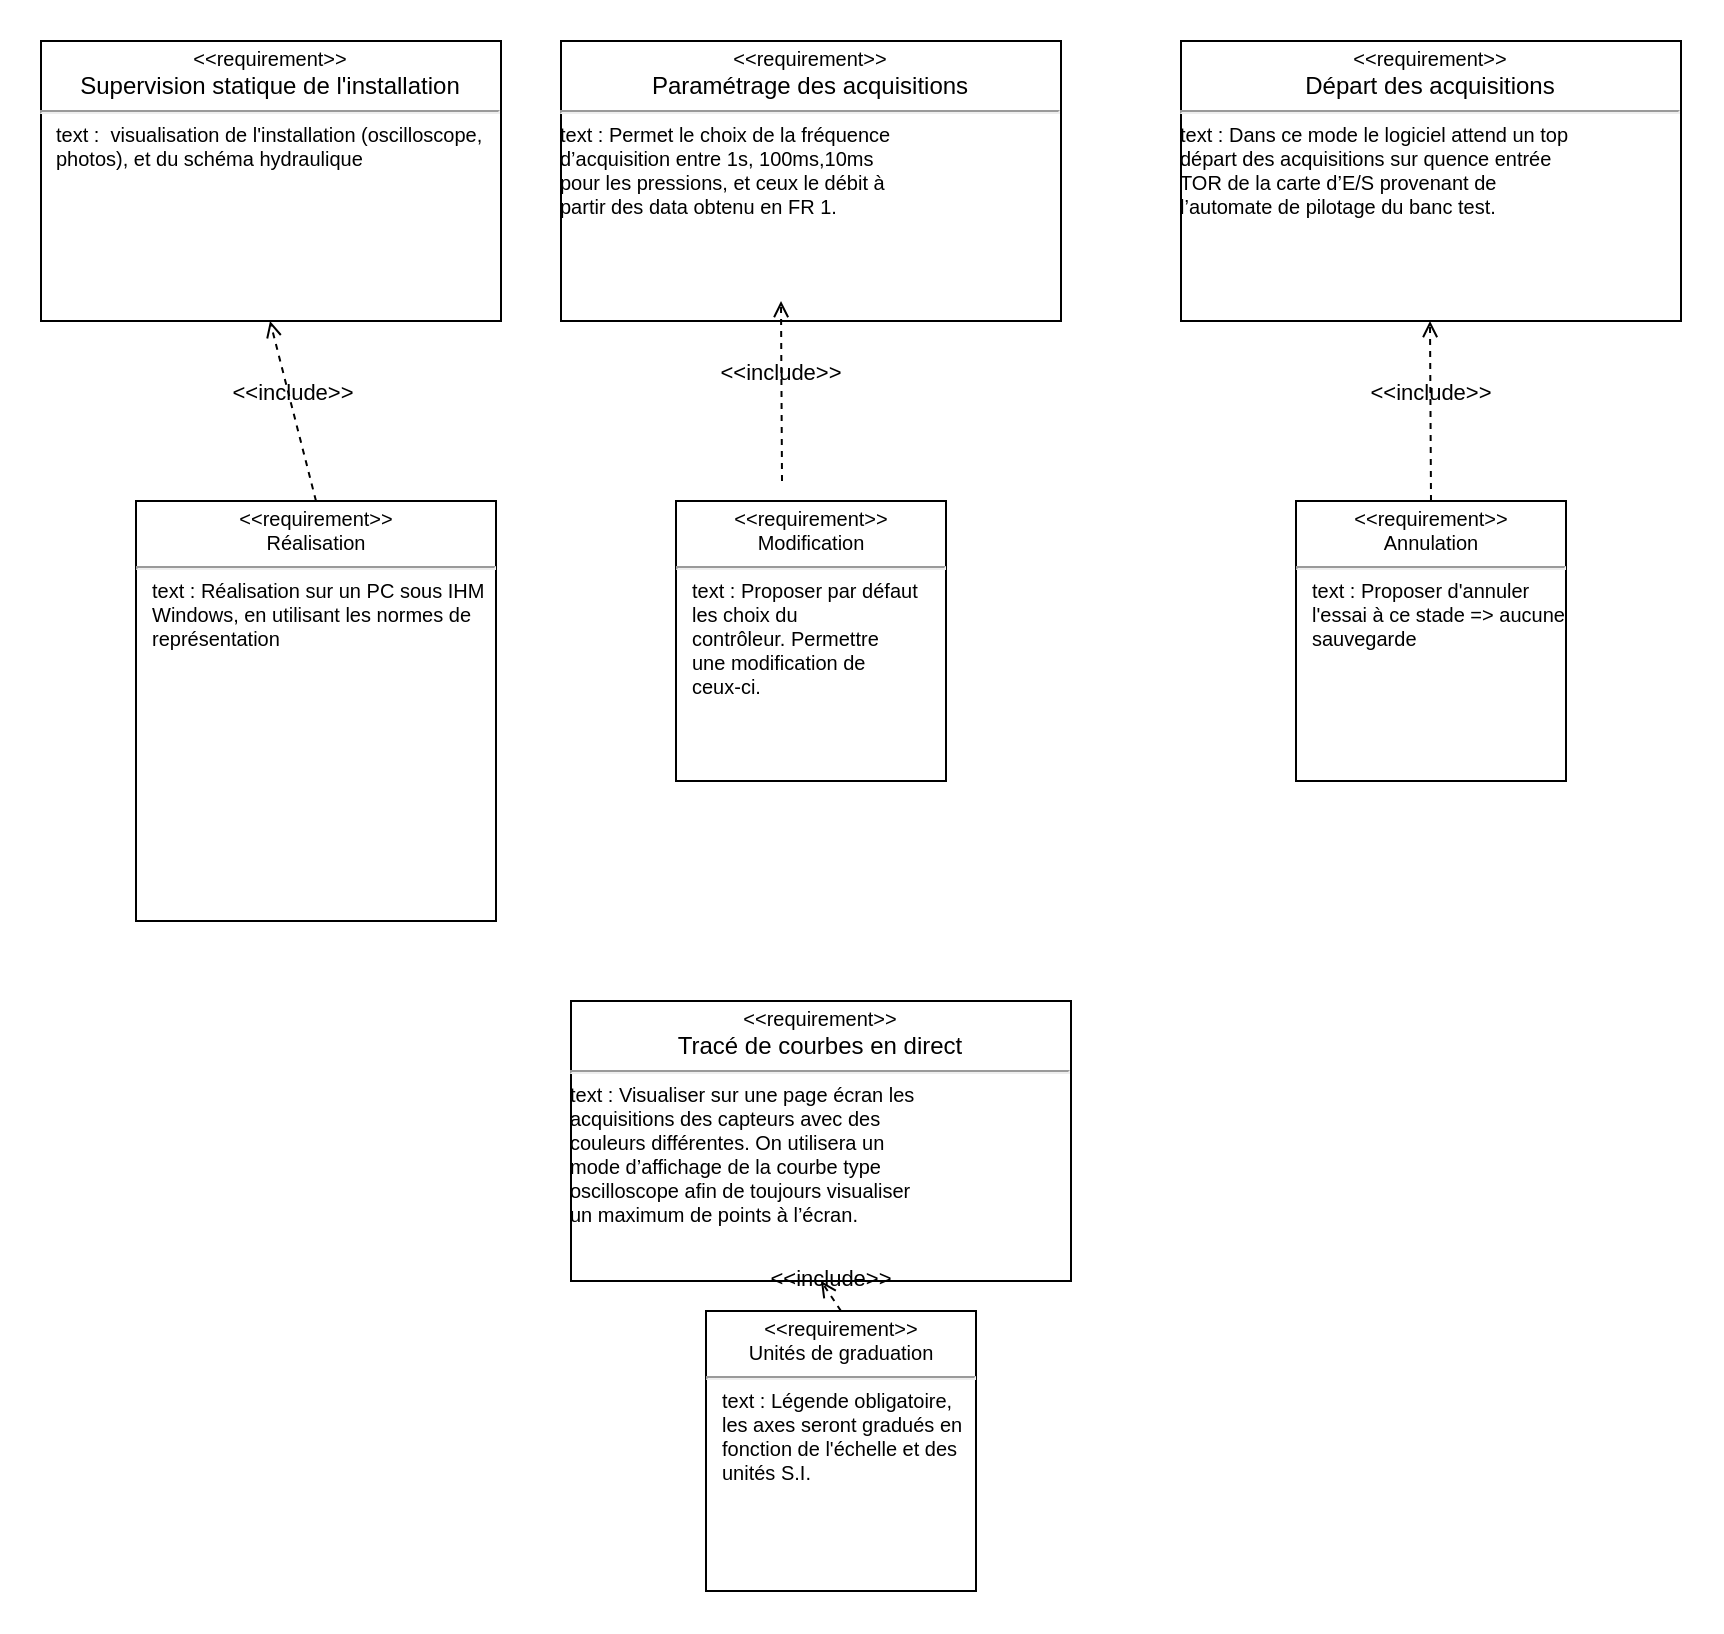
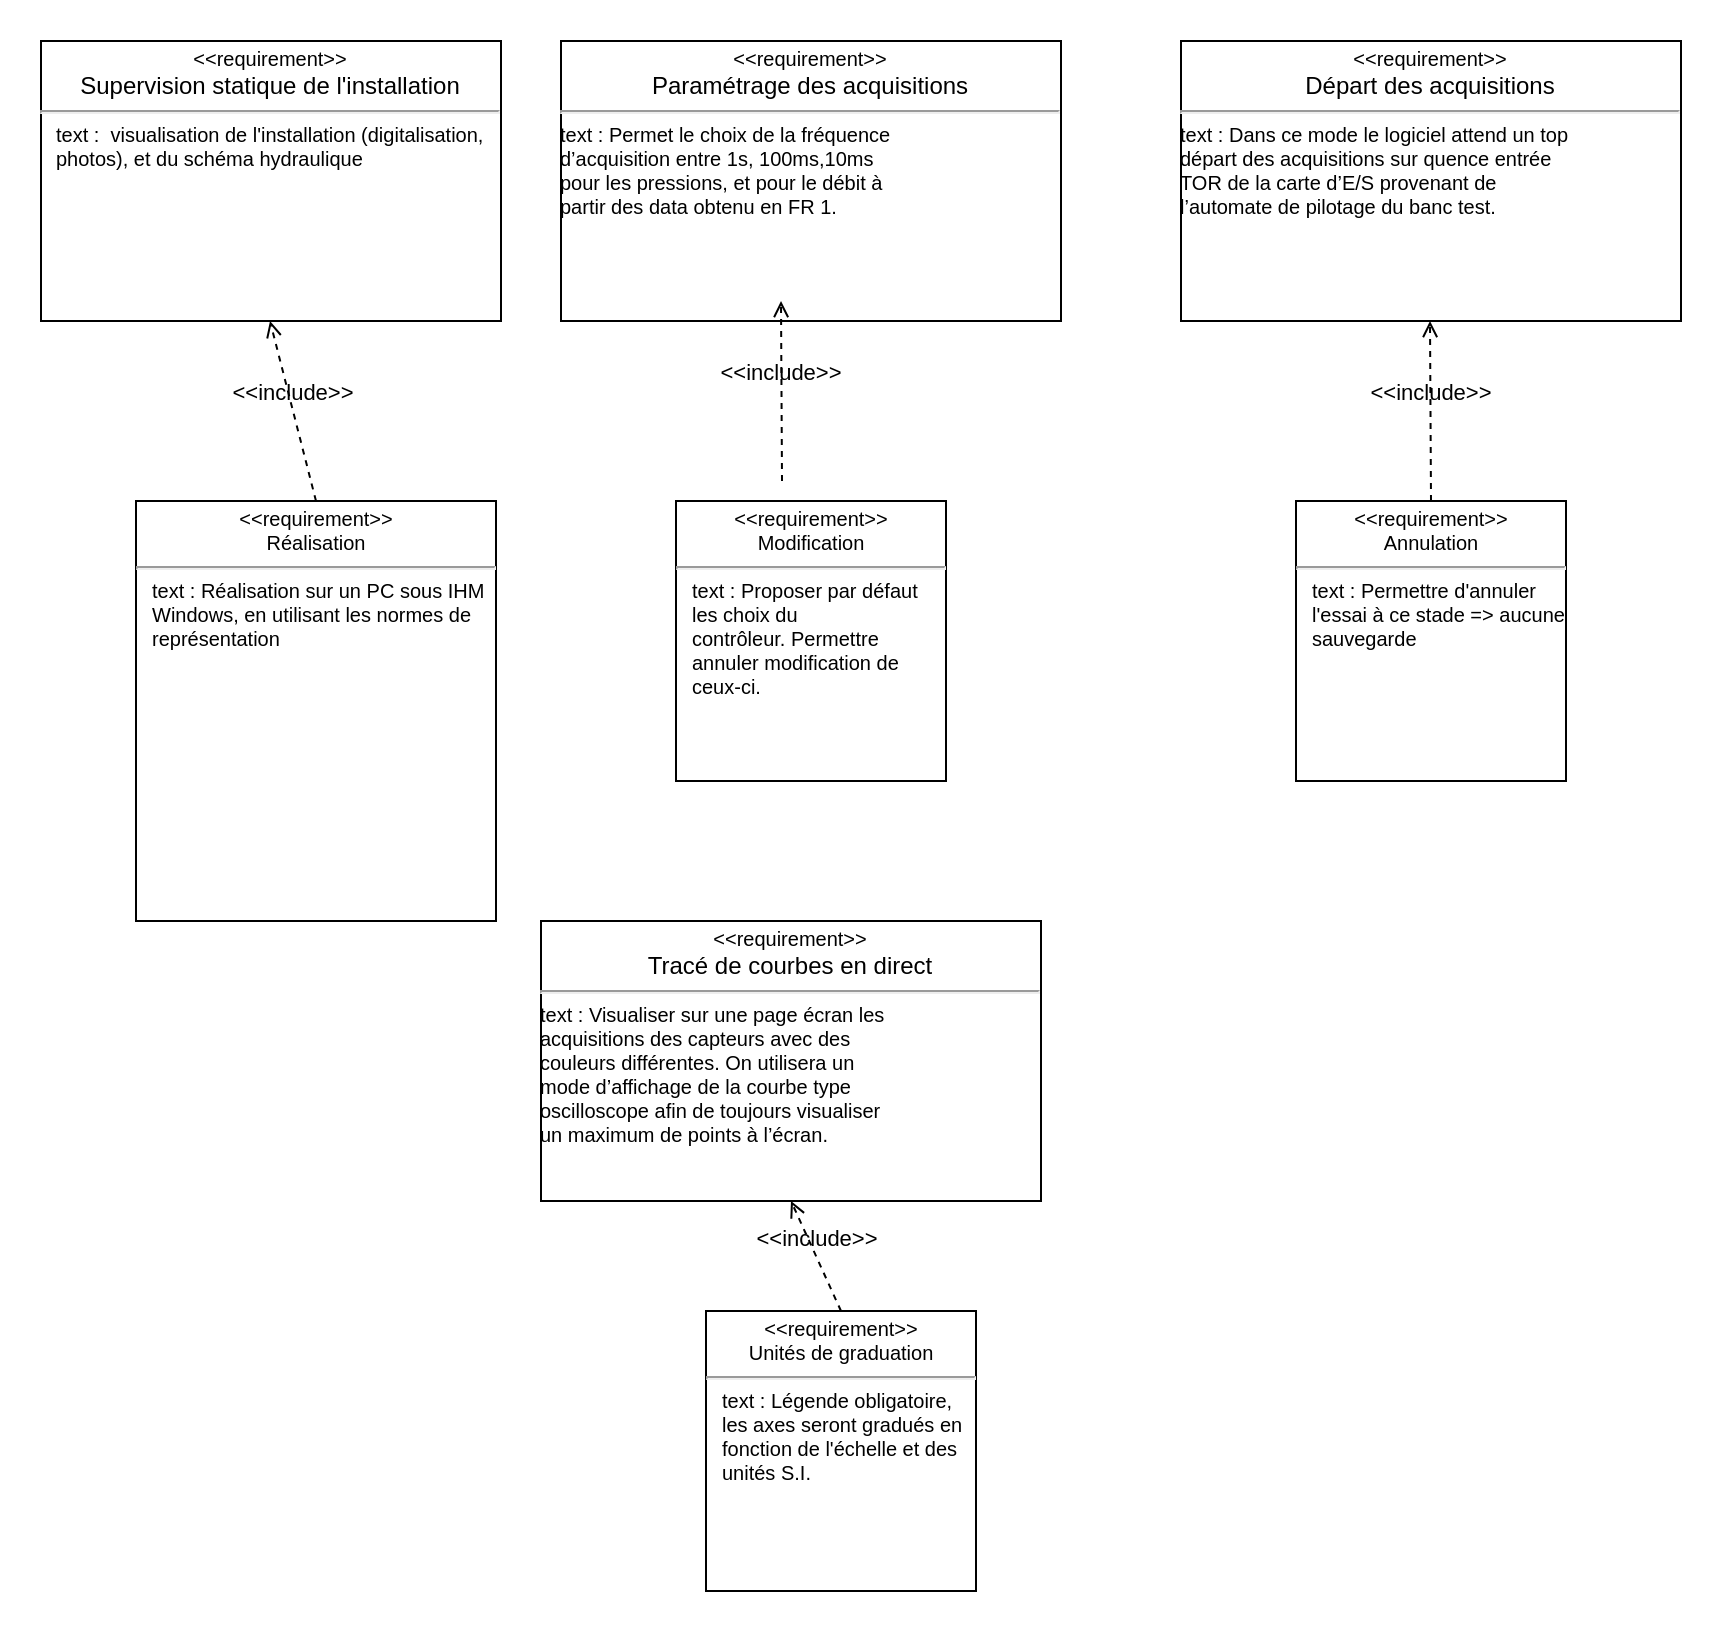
node "<<requirement>> Supervision statique de l'installation text : visualisation de l'installation (oscilloscope, photos), et du schéma hydraulique": label "<<requirement>> Supervision statique de l'installation text : visualisation de l'installation (oscilloscope, photos), et du schéma hydraulique" -> "<<requirement>> Supervision statique de l'installation text : visualisation de l'installation (digitalisation, photos), et du schéma hydraulique"
node "<<requirement>> Paramétrage des acquisitions text : Permet le choix de la fréquence d’acquisition entre 1s, 100ms,10ms pour les pressions, et ceux le débit à partir des data obtenu en FR 1.": label "<<requirement>> Paramétrage des acquisitions text : Permet le choix de la fréquence d’acquisition entre 1s, 100ms,10ms pour les pressions, et ceux le débit à partir des data obtenu en FR 1." -> "<<requirement>> Paramétrage des acquisitions text : Permet le choix de la fréquence d’acquisition entre 1s, 100ms,10ms pour les pressions, et pour le débit à partir des data obtenu en FR 1."
node "<<requirement>> Modification text : Proposer par défaut les choix du contrôleur. Permettre une modification de ceux-ci.": label "<<requirement>> Modification text : Proposer par défaut les choix du contrôleur. Permettre une modification de ceux-ci." -> "<<requirement>> Modification text : Proposer par défaut les choix du contrôleur. Permettre annuler modification de ceux-ci."
node "<<requirement>> Annulation text : Proposer d'annuler l'essai à ce stade => aucune sauvegarde": label "<<requirement>> Annulation text : Proposer d'annuler l'essai à ce stade => aucune sauvegarde" -> "<<requirement>> Annulation text : Permettre d'annuler l'essai à ce stade => aucune sauvegarde"
node "<<requirement>> Tracé de courbes en direct text : Visualiser sur une page écran les acquisitions des capteurs avec des couleurs différentes. On utilisera un mode d’affichage de la courbe type oscilloscope afin de toujours visualiser un maximum de points à l’écran.": moved (821, 1141) -> (791, 1061)
